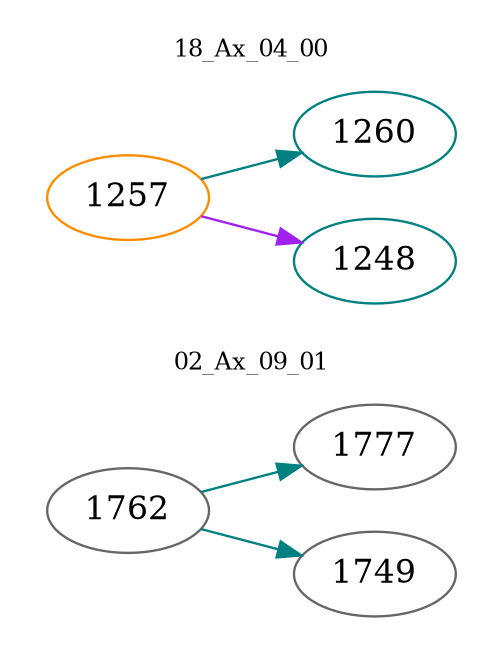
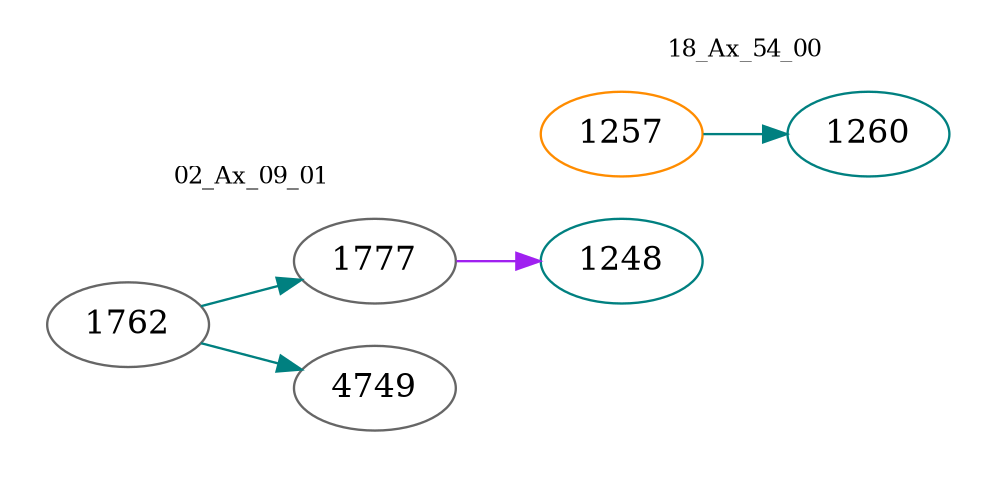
cluster "18_Ax_04_00": label "18_Ax_04_00" -> "18_Ax_54_00"
edge "1257" -> "1248": now "1777" -> "1248"
node "1749": label "1749" -> "4749"
